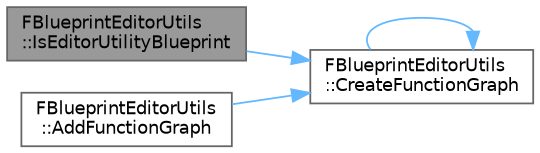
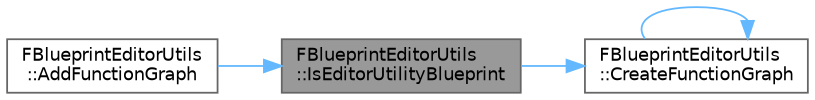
edge "FBlueprintEditorUtils ::AddFunctionGraph" -> "FBlueprintEditorUtils ::CreateFunctionGraph": now "FBlueprintEditorUtils ::AddFunctionGraph" -> "FBlueprintEditorUtils ::IsEditorUtilityBlueprint"
